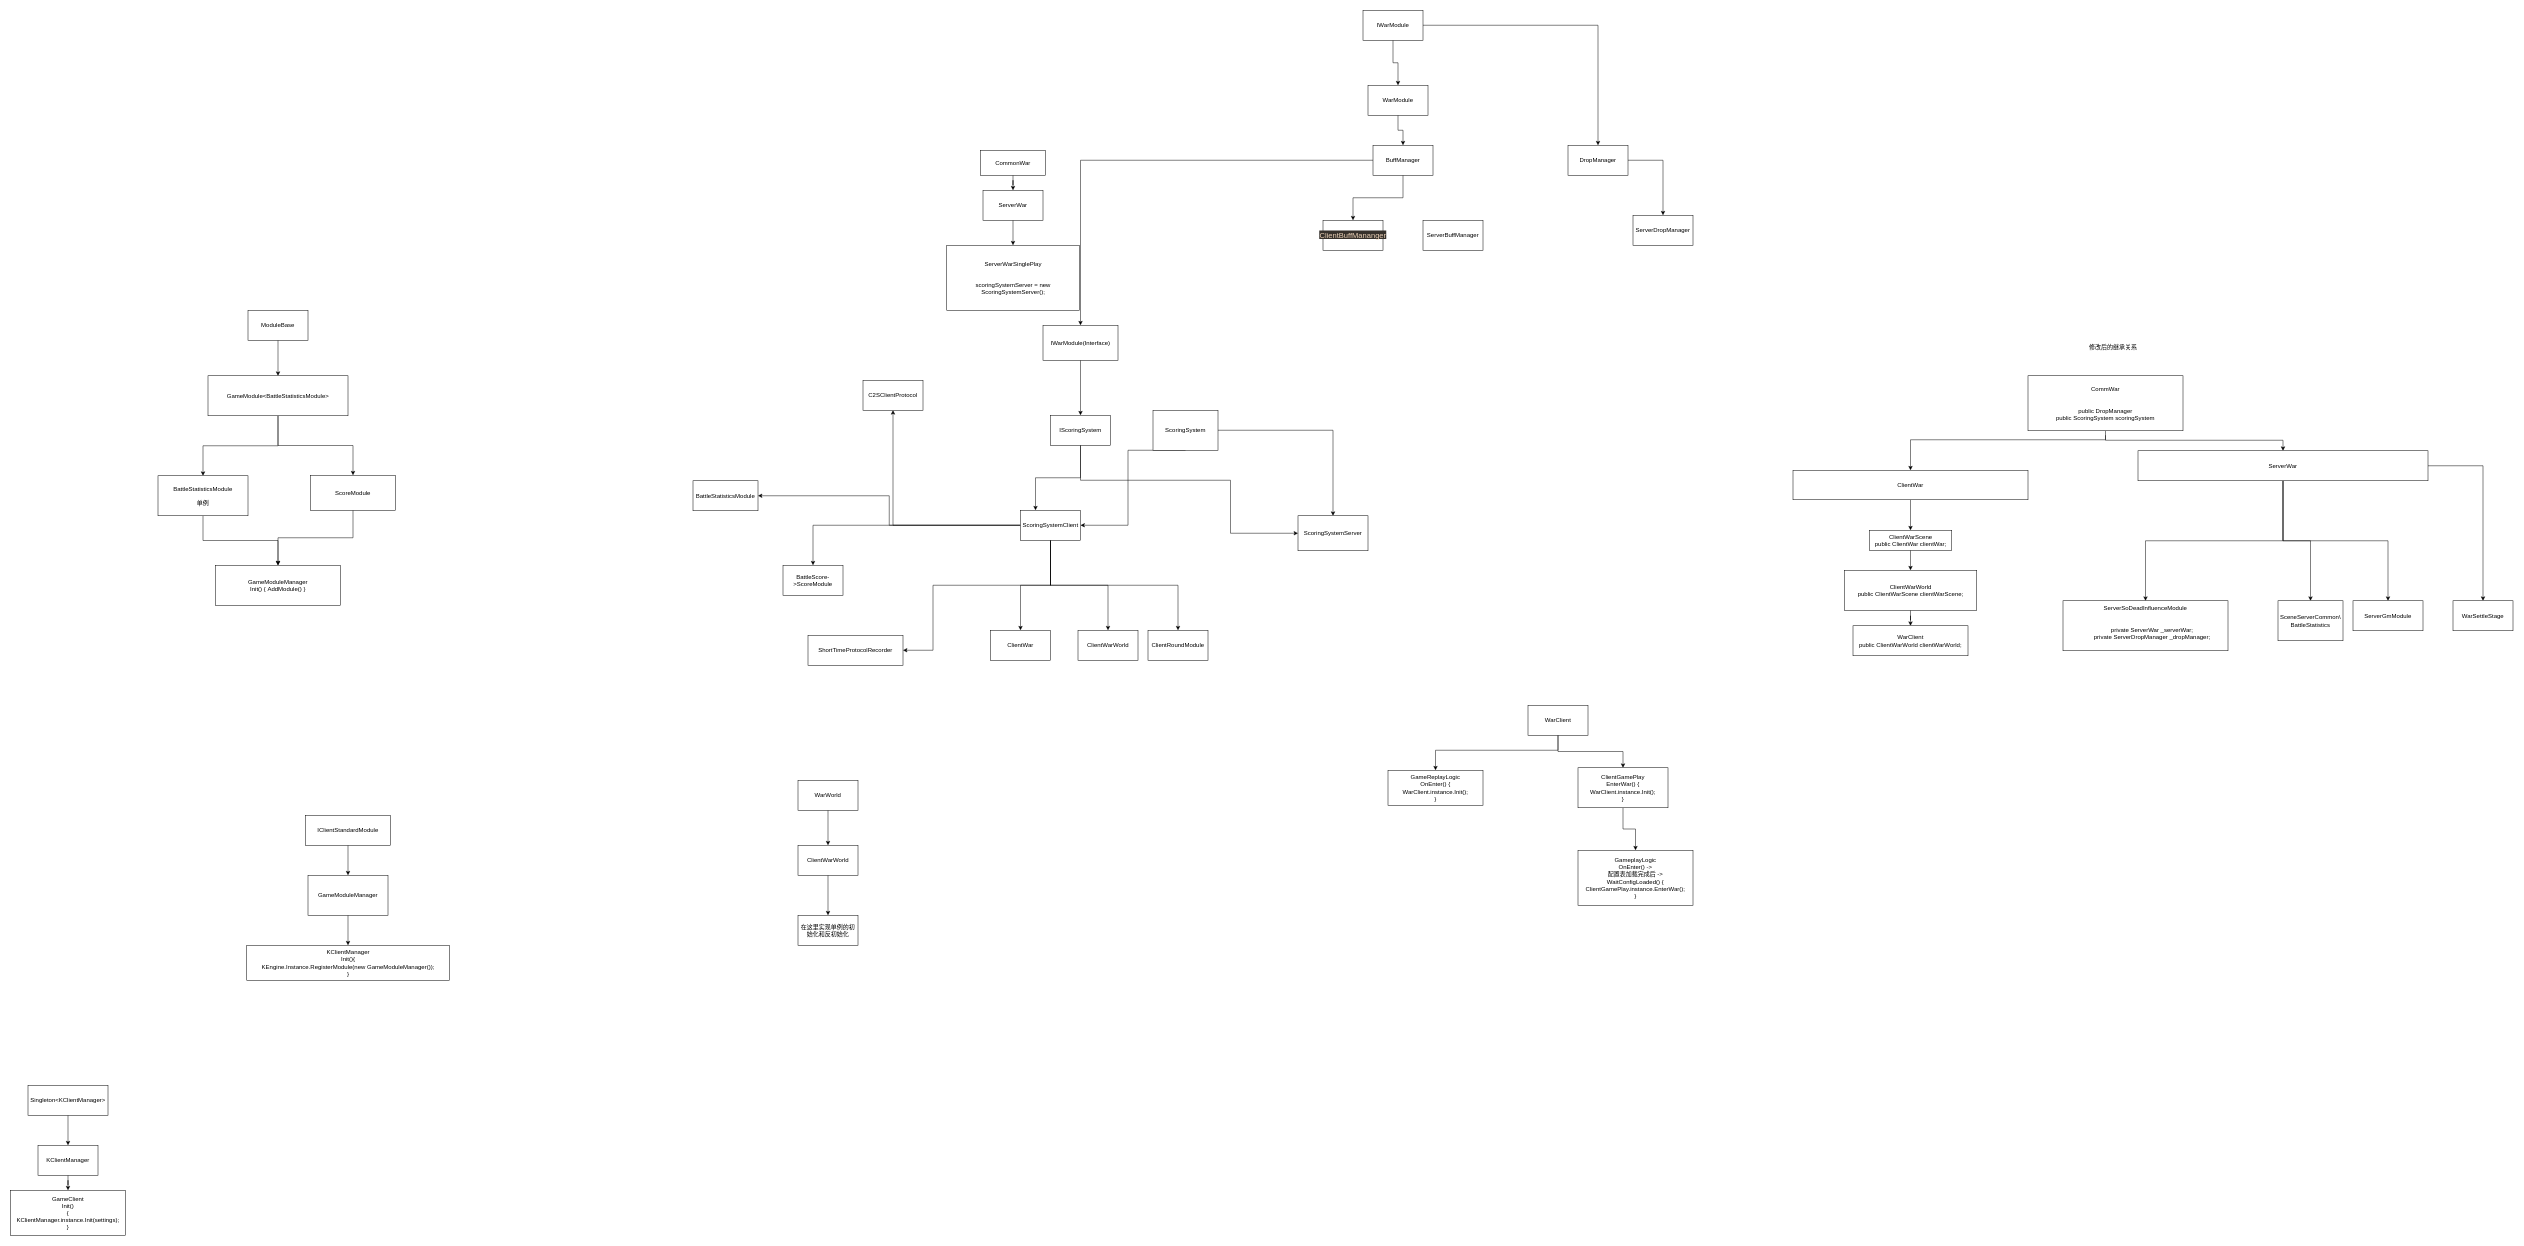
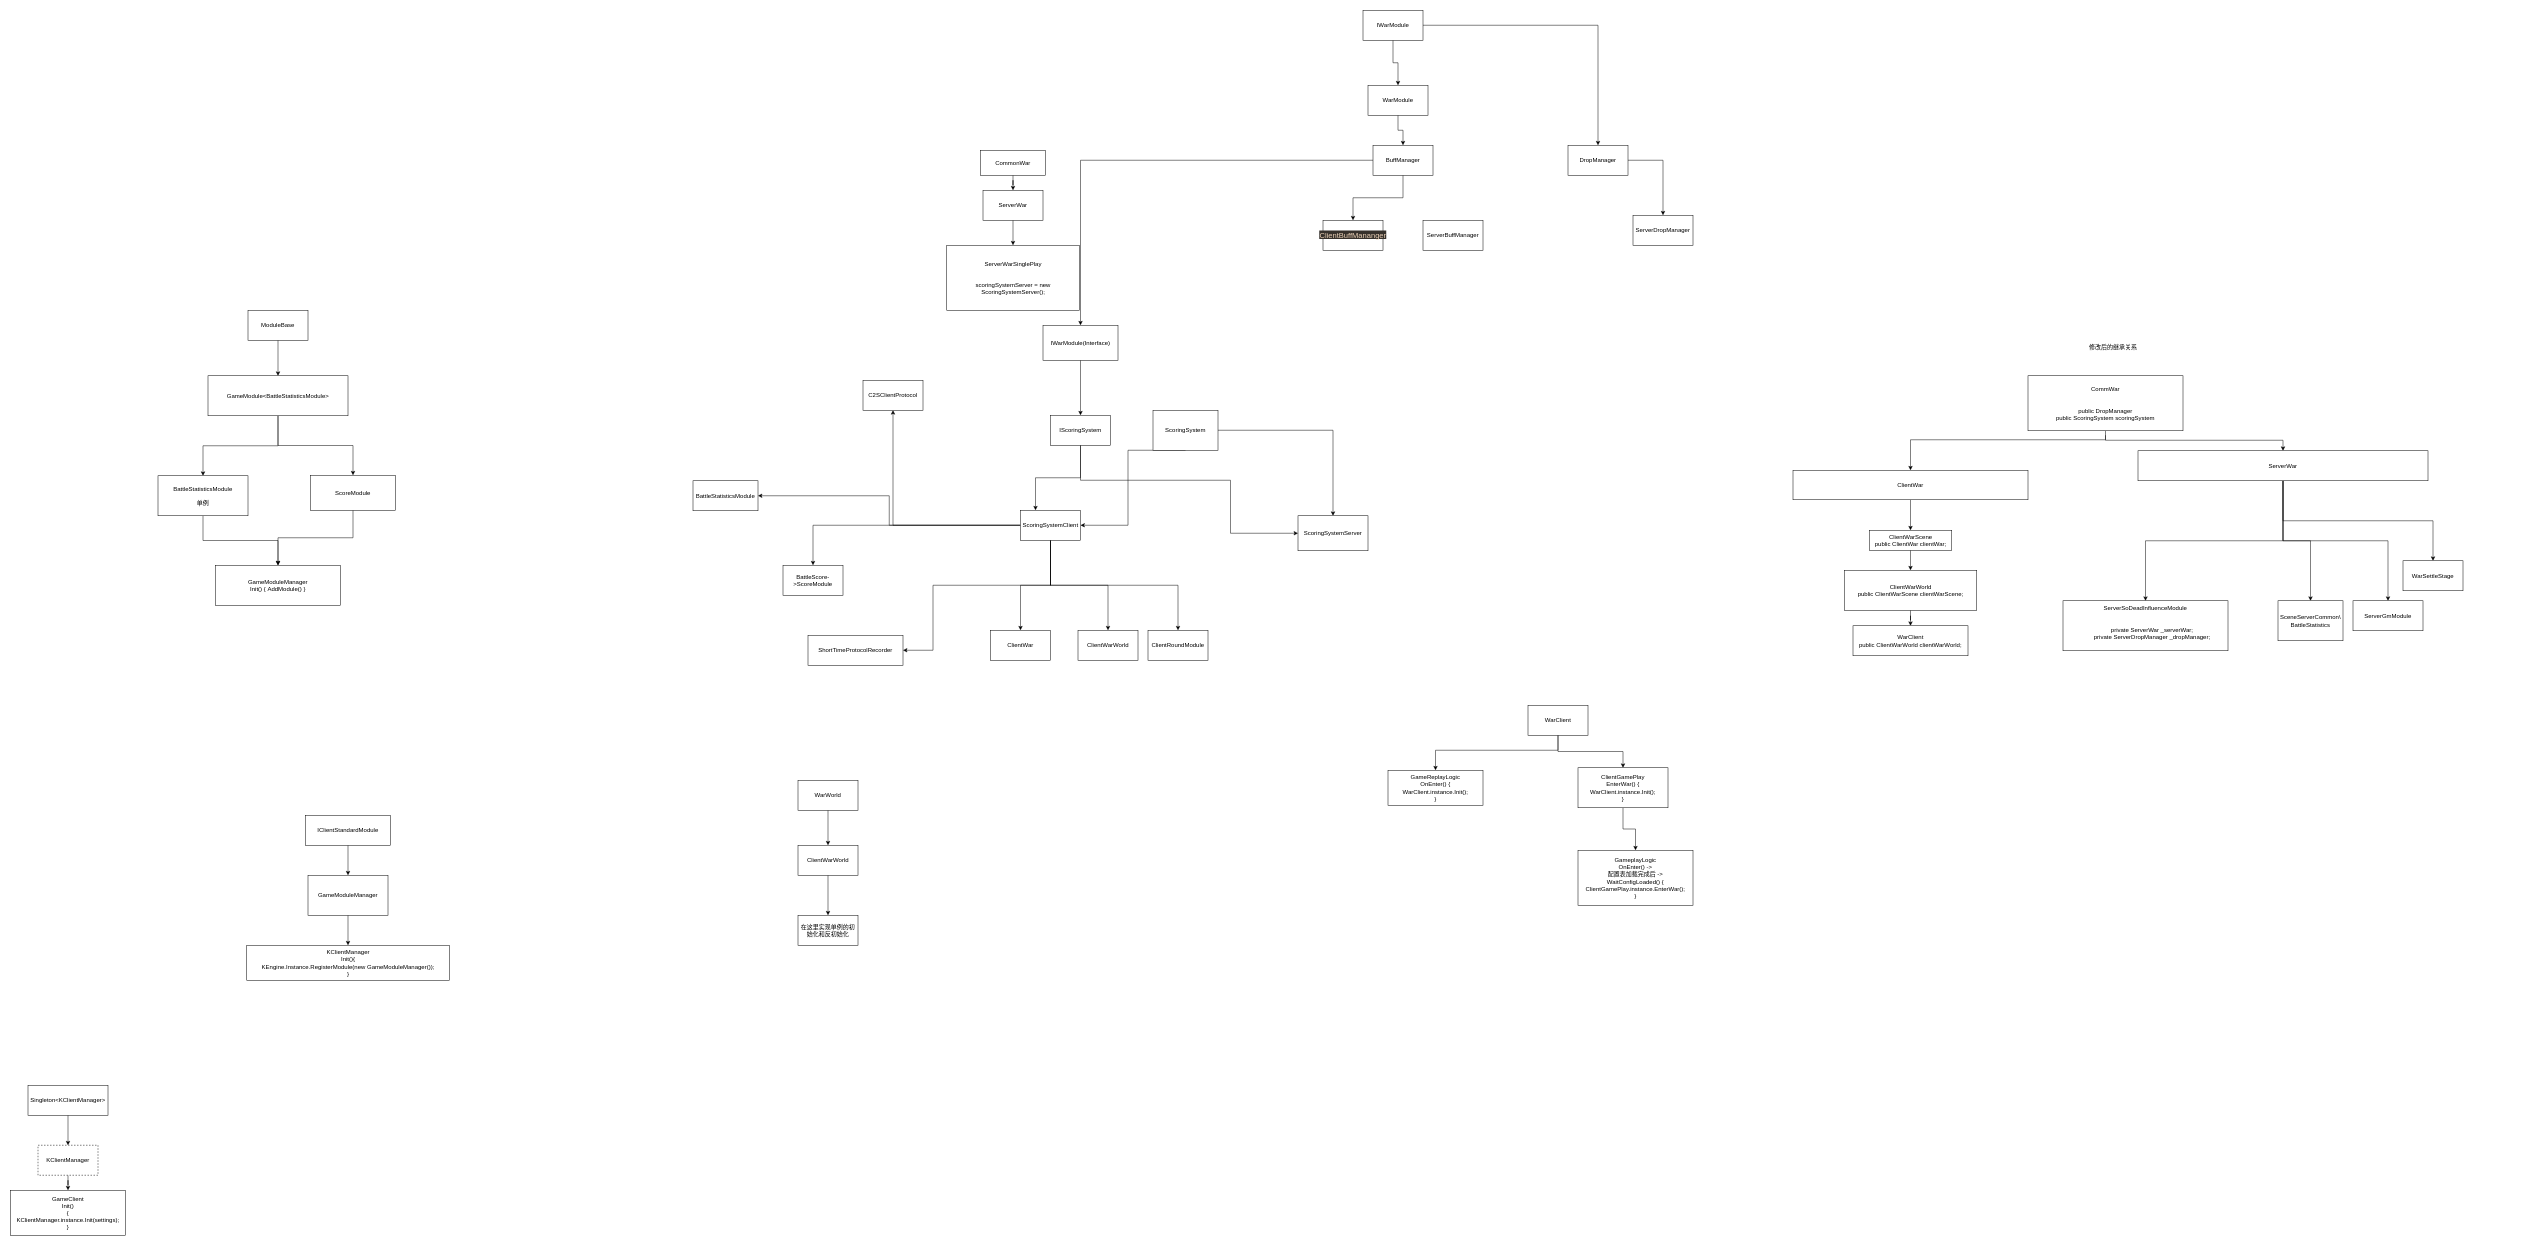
node "WarSettleStage": moved (2483, 616) -> (2433, 576)
node "KClientManager": style solid -> dashed
